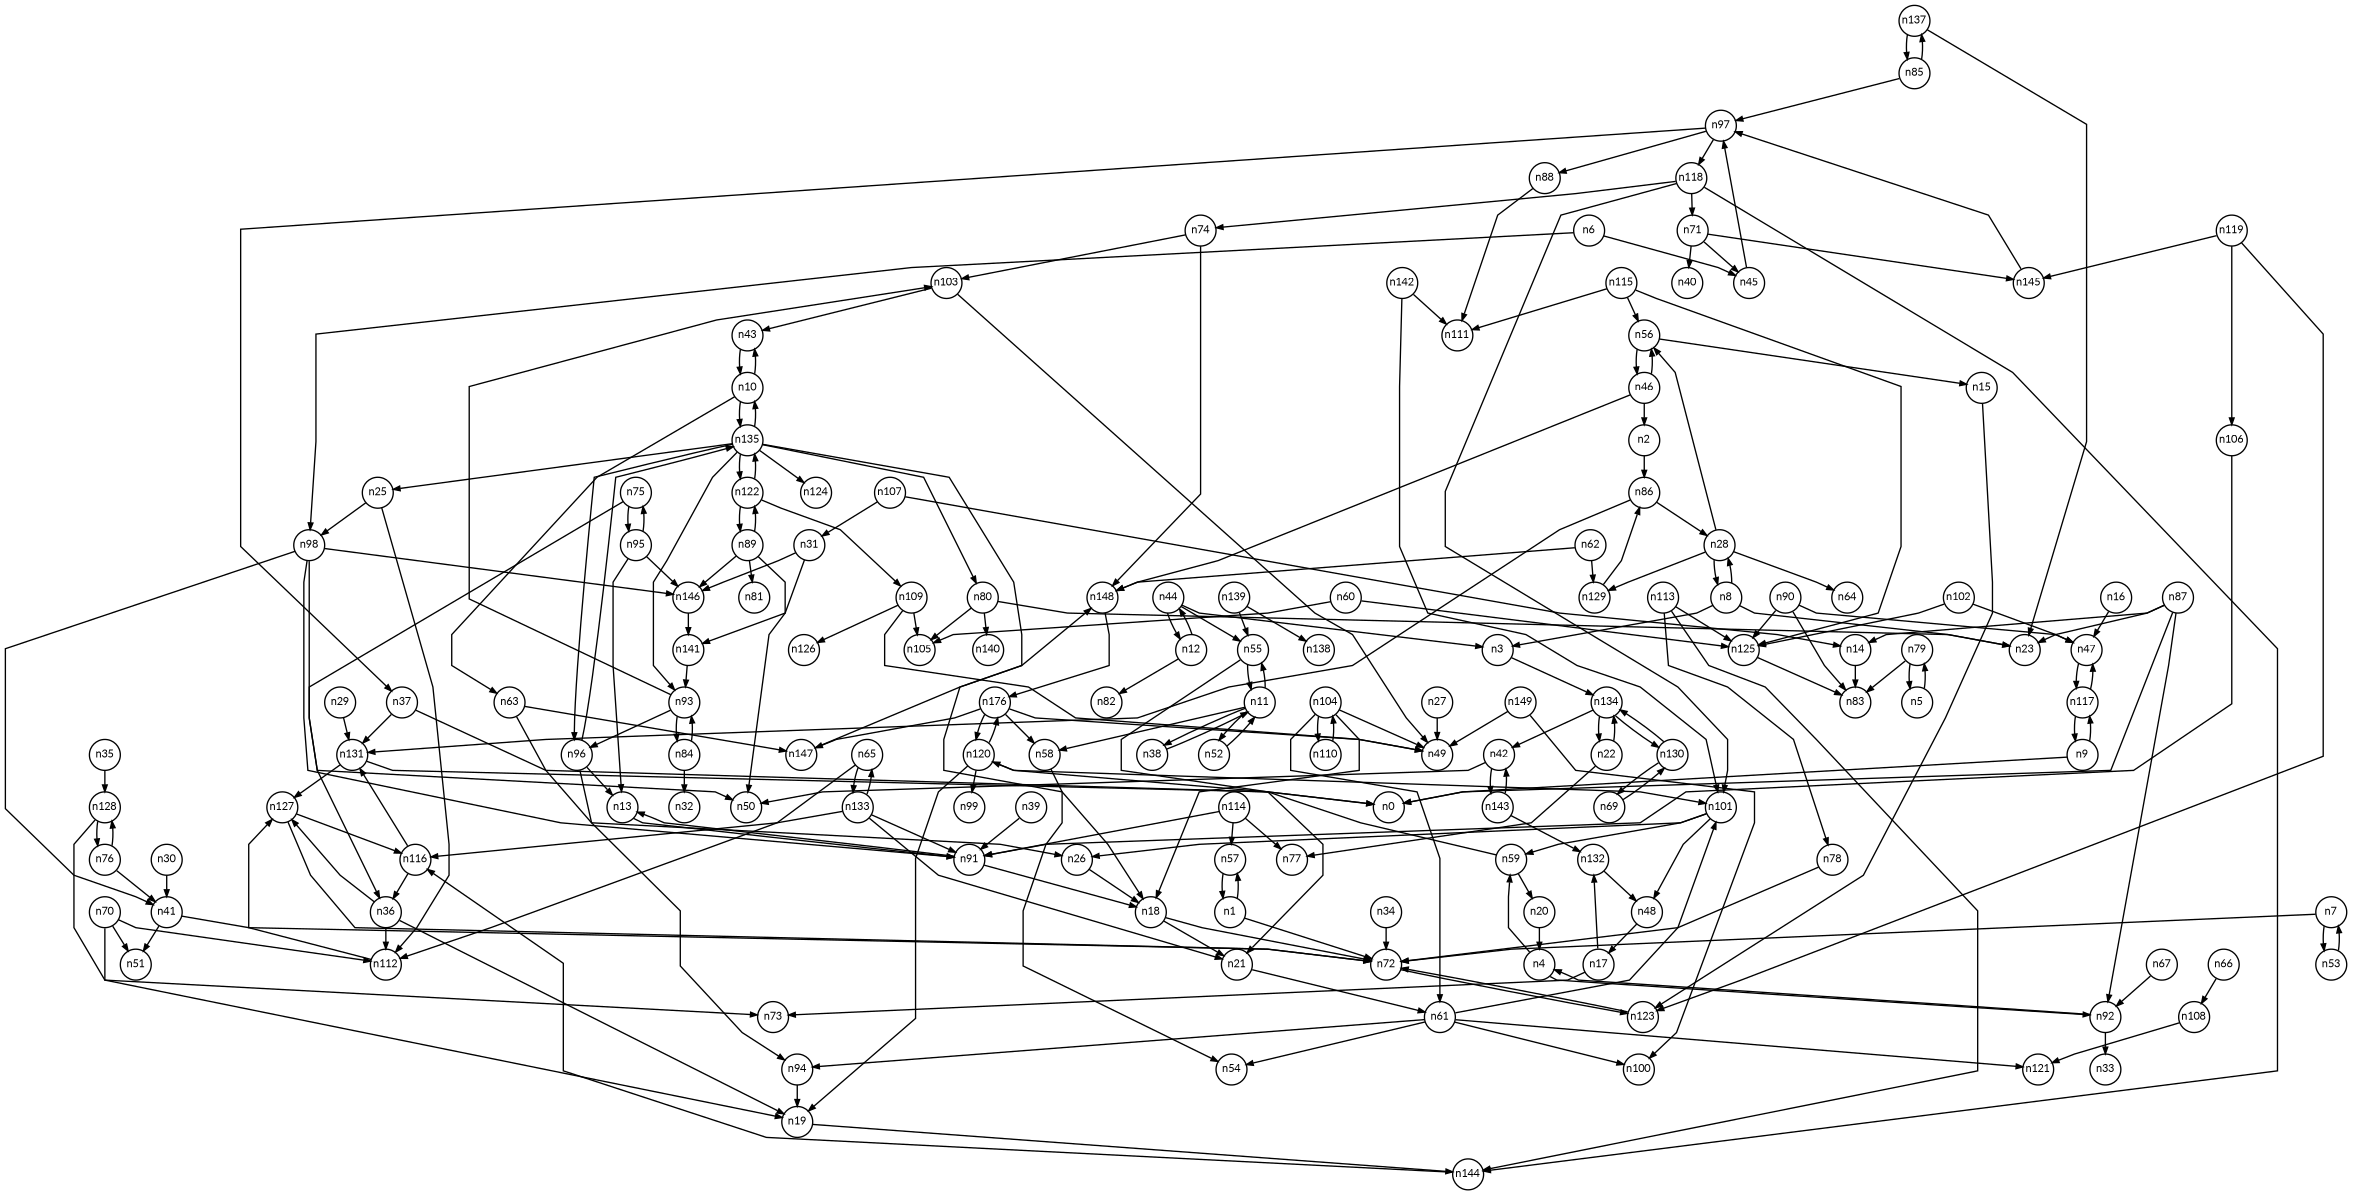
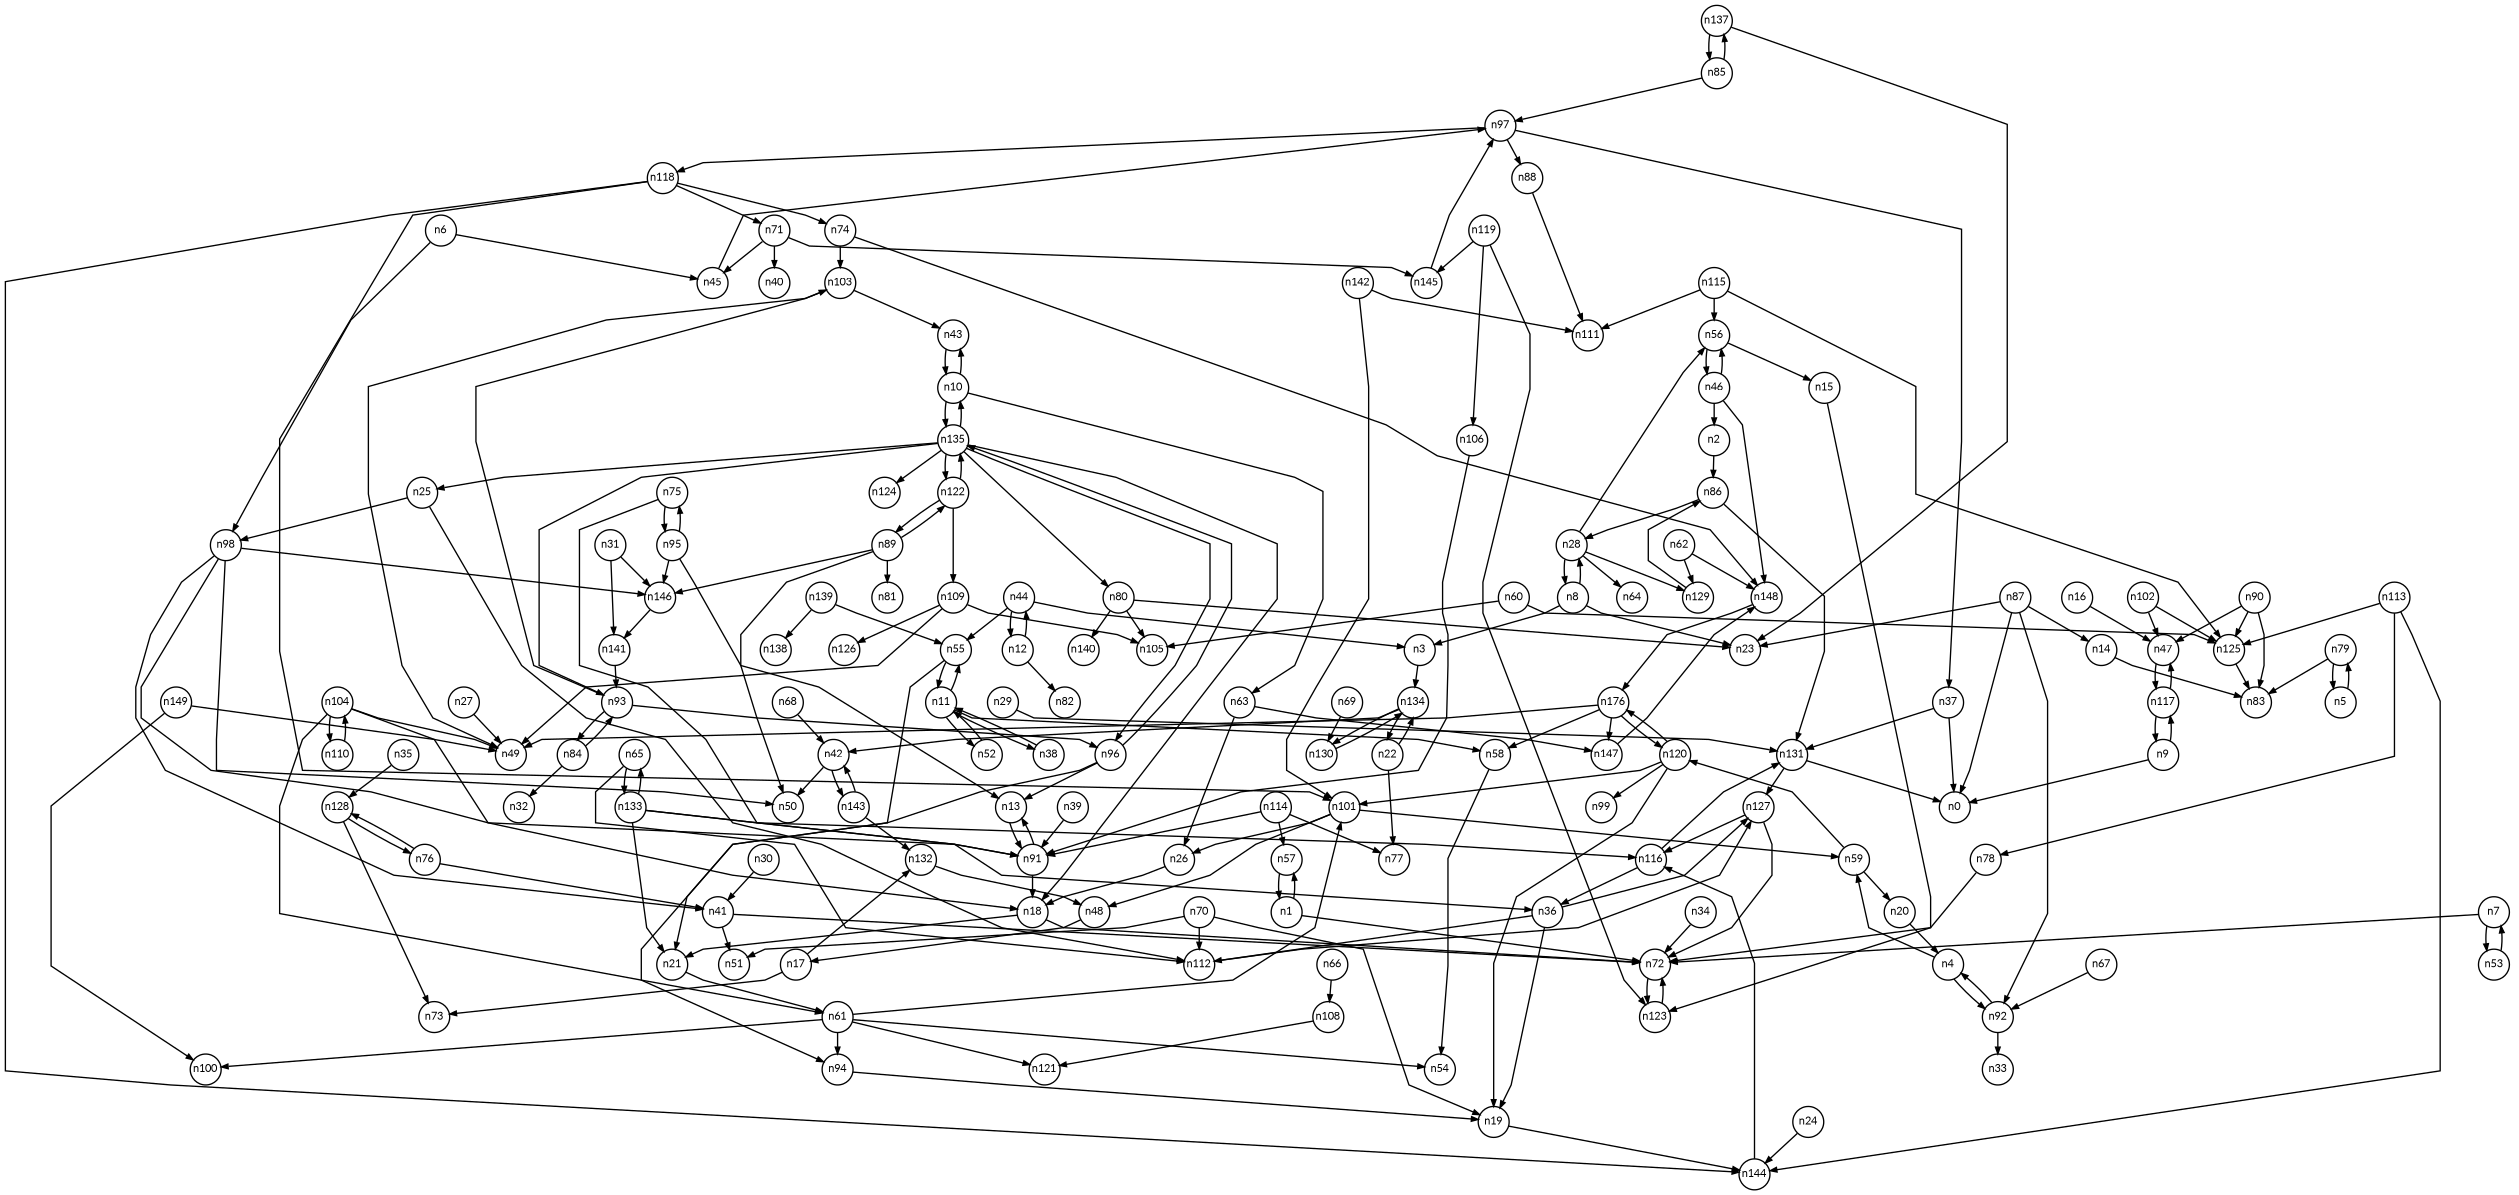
node "n107": removed
node "n68": added
edge "n130" -> "n69": removed
node "n24": added
